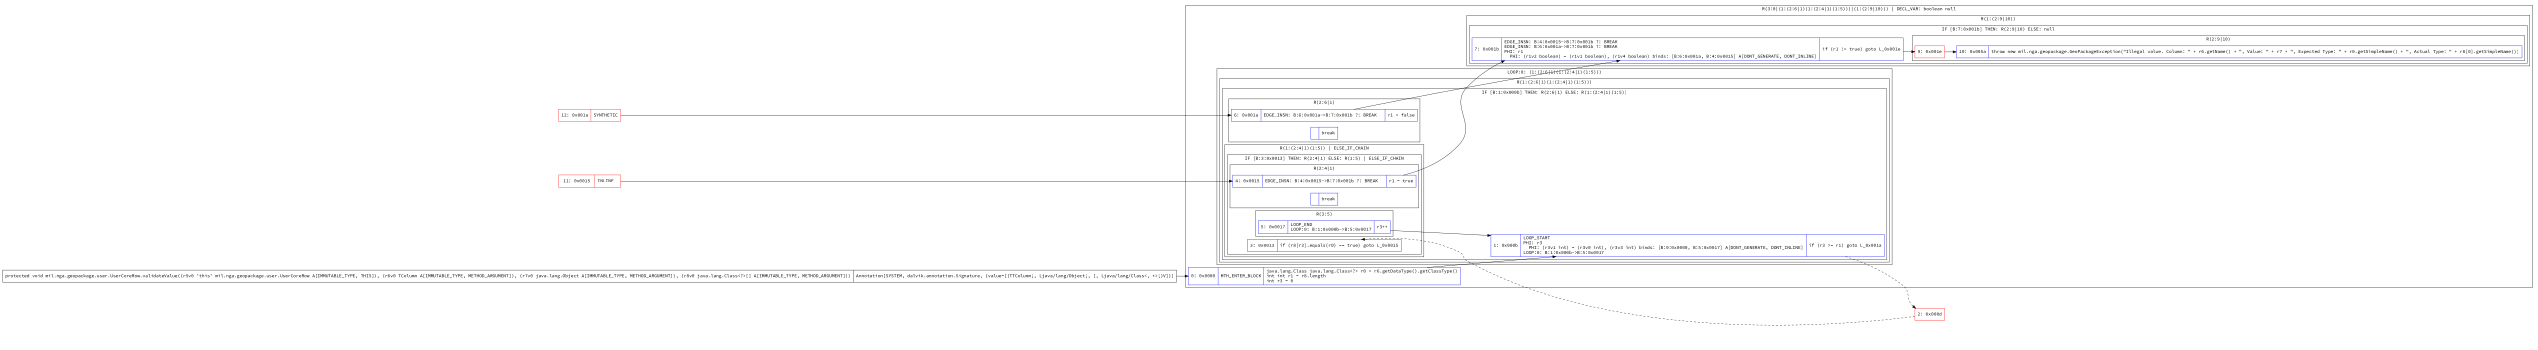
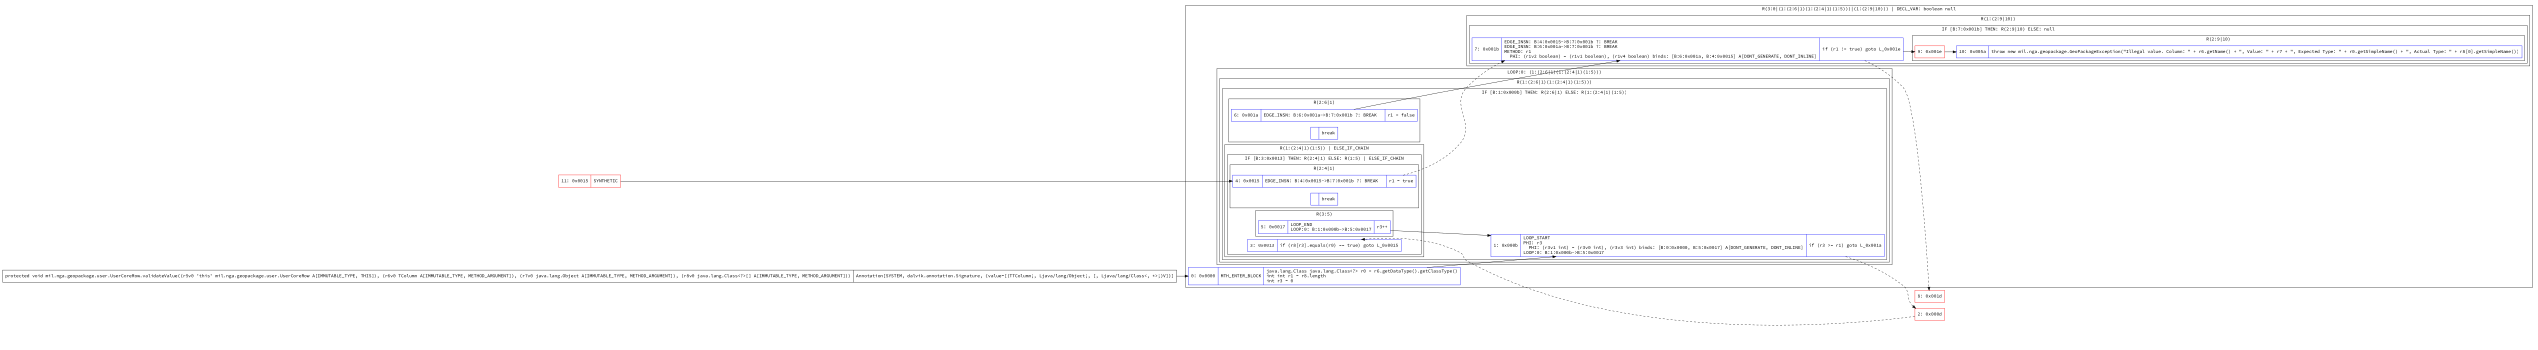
node "7: 0x001b": text "PHI: r1" -> "METHOD: r1"
node "12: 0x001a": removed
edge "4: 0x0015" -> "7: 0x001b": style solid -> dashed
node "11: 0x0015": text "INLINE" -> "SYNTHETIC"
node "8: 0x001d": added
